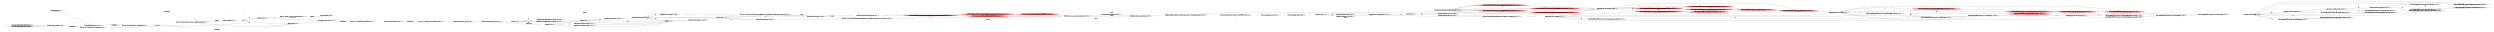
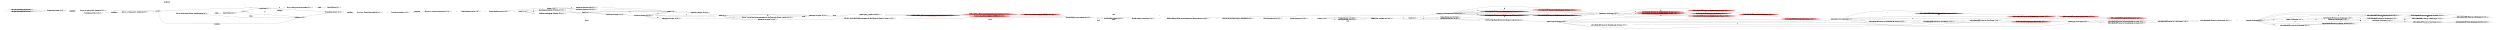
node "testUpdateWithUnknownAndSettings['0', '0', '1']": removed
edge "i < numberOfArchivedSettings@@@6@@@['1', '1', '0']" -> "archivedSettings.add(archivedSetting)@@@9@@@['1', '1', '0']": label "numberOfArchivedSettings" -> "true"
edge "i < numberOfArchivedSettings@@@6@@@['1', '1', '0']" -> "i < numberOfDynamicSettings@@@6@@@['0', '0', '1']": label "0" -> "numberOfInvalidSettings"
edge "i < numberOfDynamicSettings@@@6@@@['0', '0', '1']" -> "dynamicSettings.add(dynamicSetting)@@@9@@@['0', '0', '1']": label "true" -> "dynamicSetting"
edge "randomBoolean()@@@18@@@['1', '1', '0']" -> "randomIntBetween(0,2)@@@18@@@['0', '0', '1']": label "numberOfDynamicSettings" -> "0"
